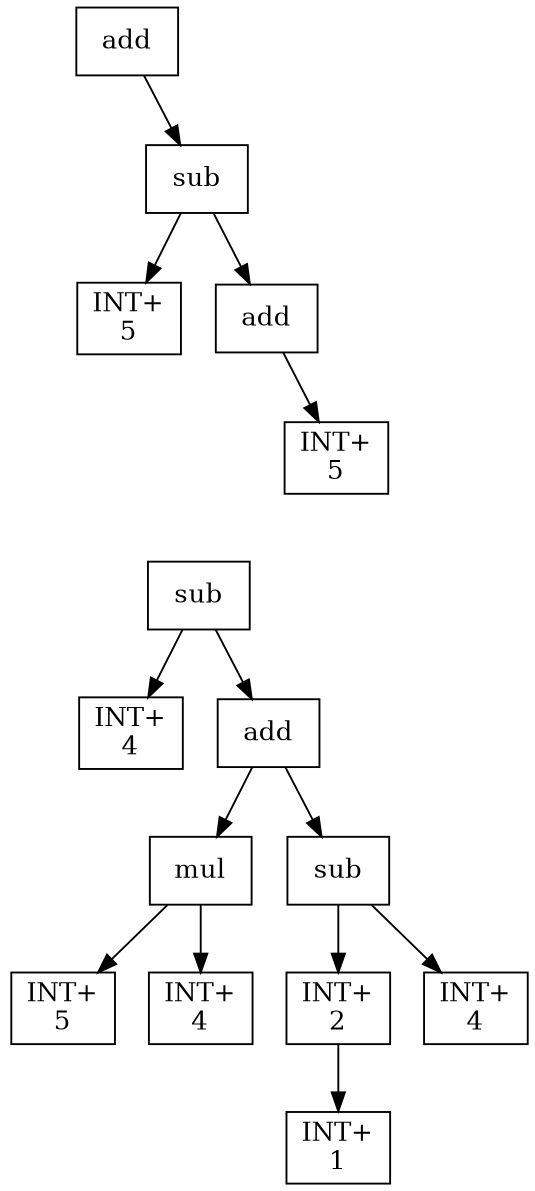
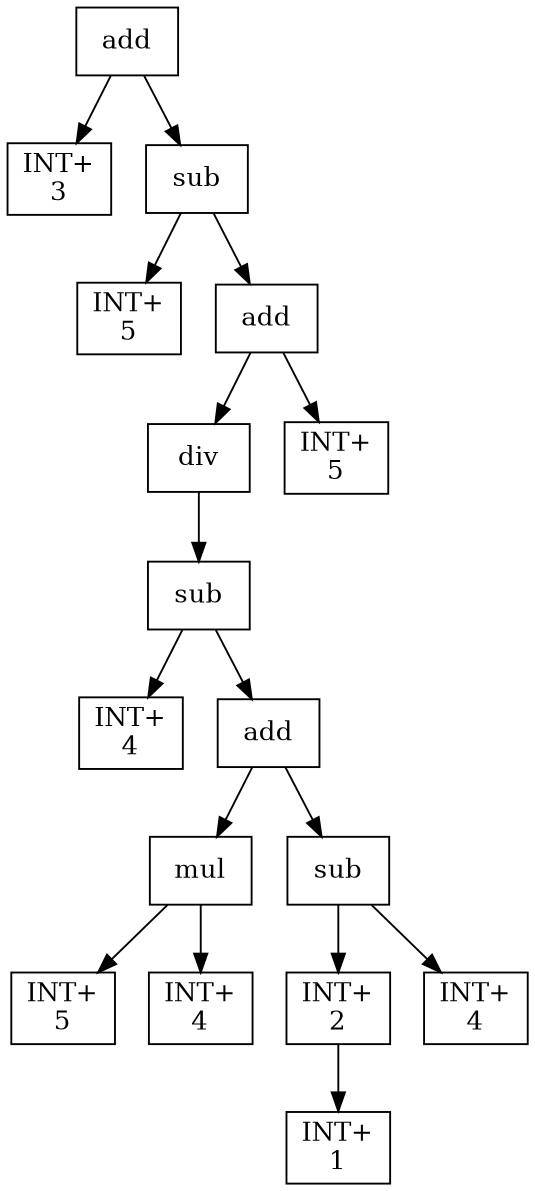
node "INT+ 3": added
node "div": added
